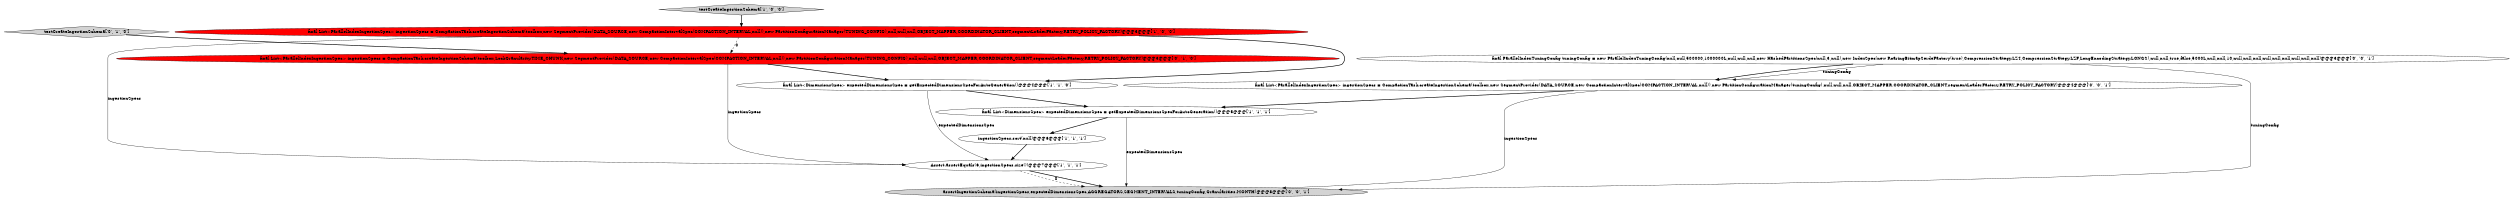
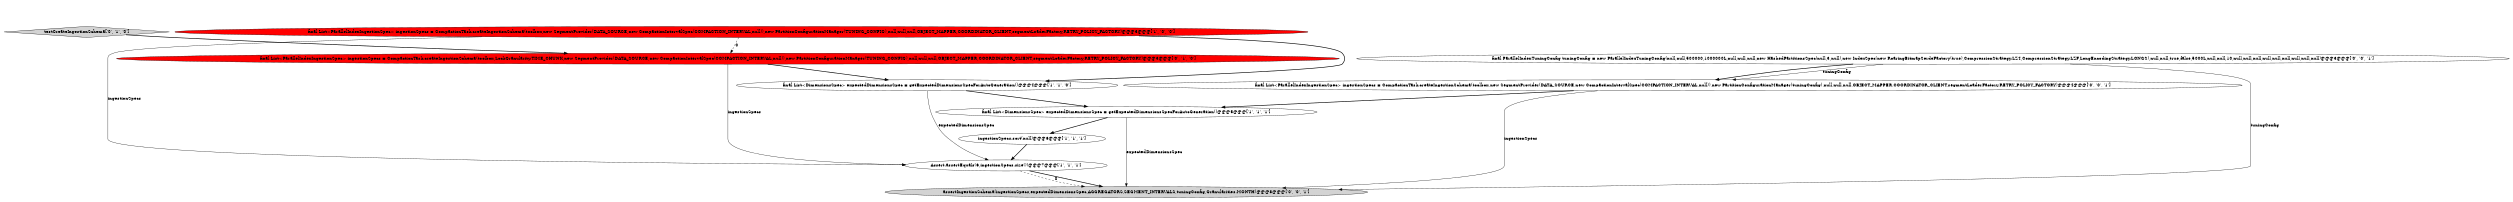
node "testCreateIngestionSchema['1', '0', '0']": removed
